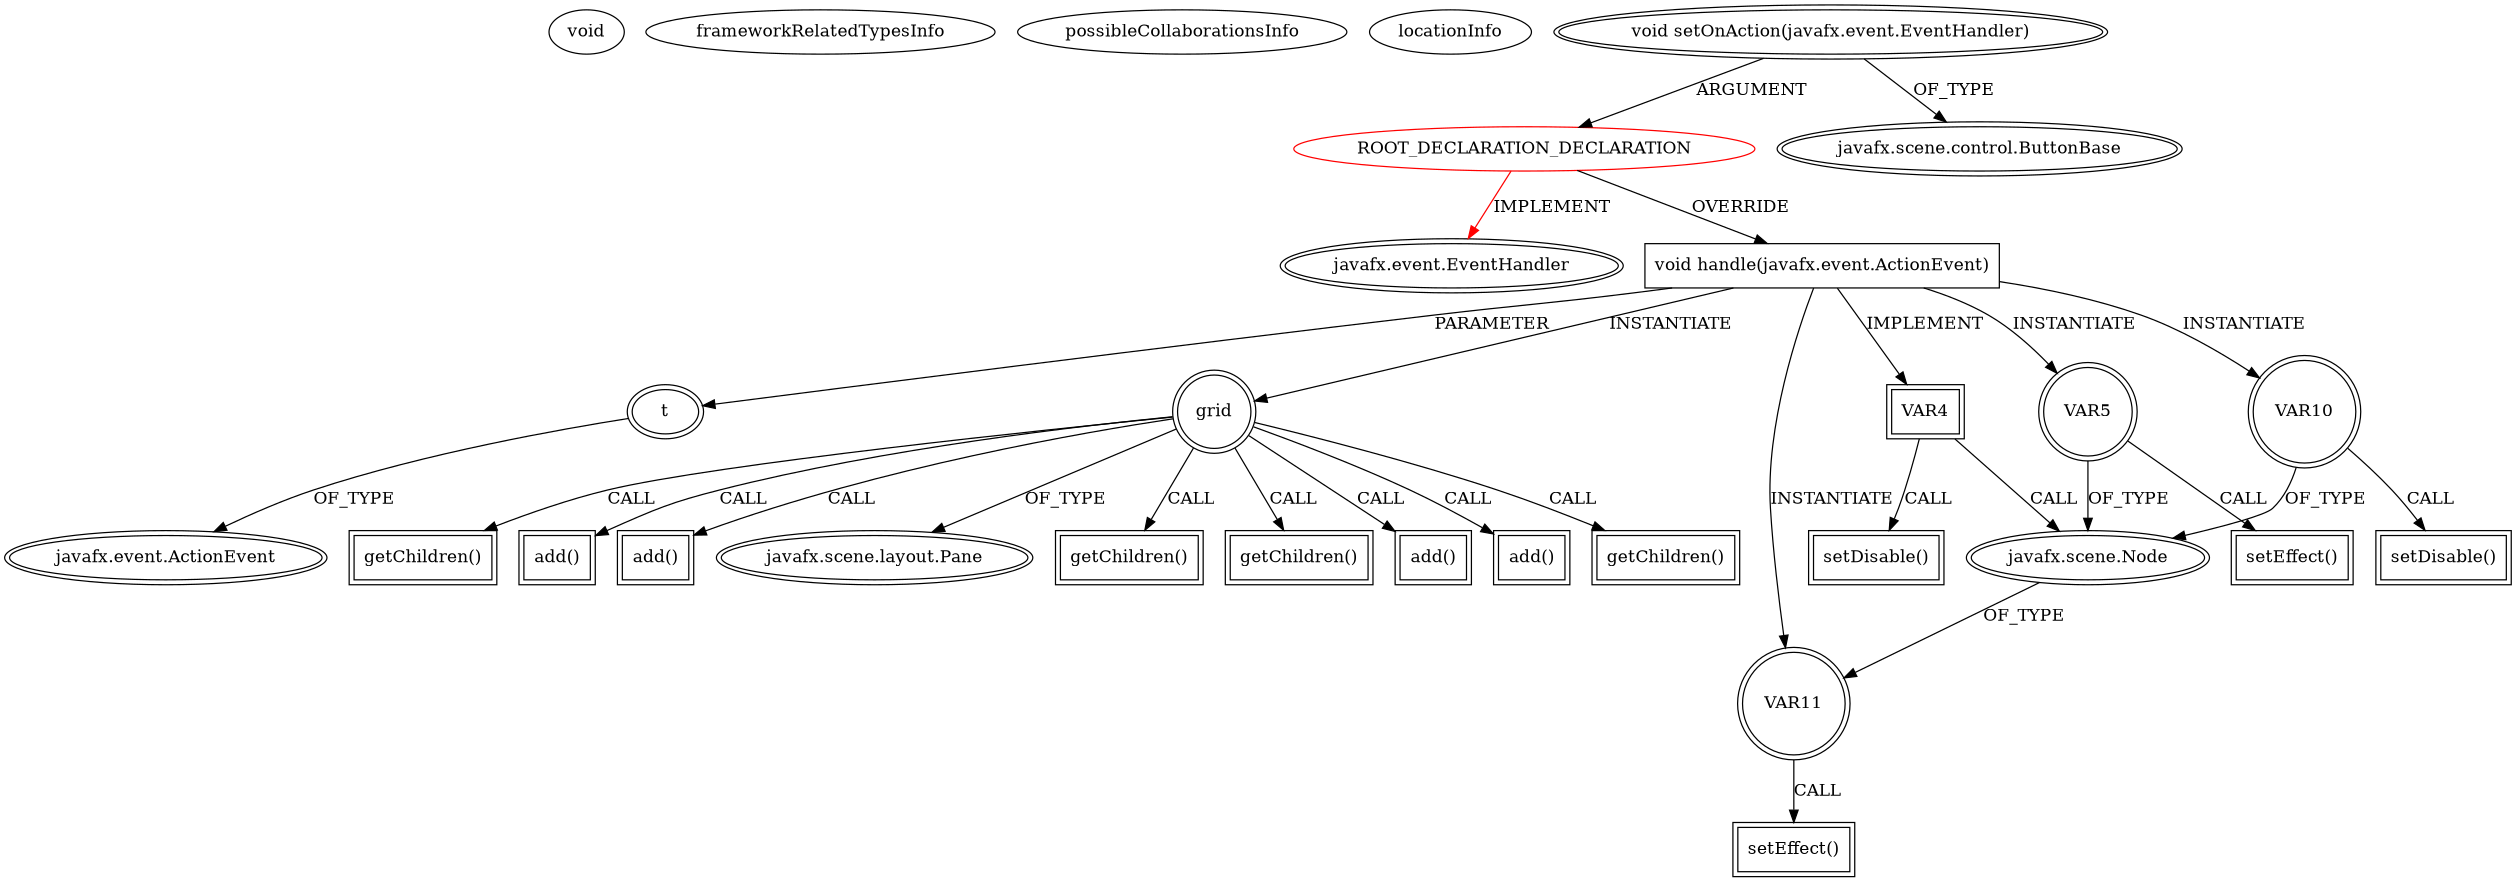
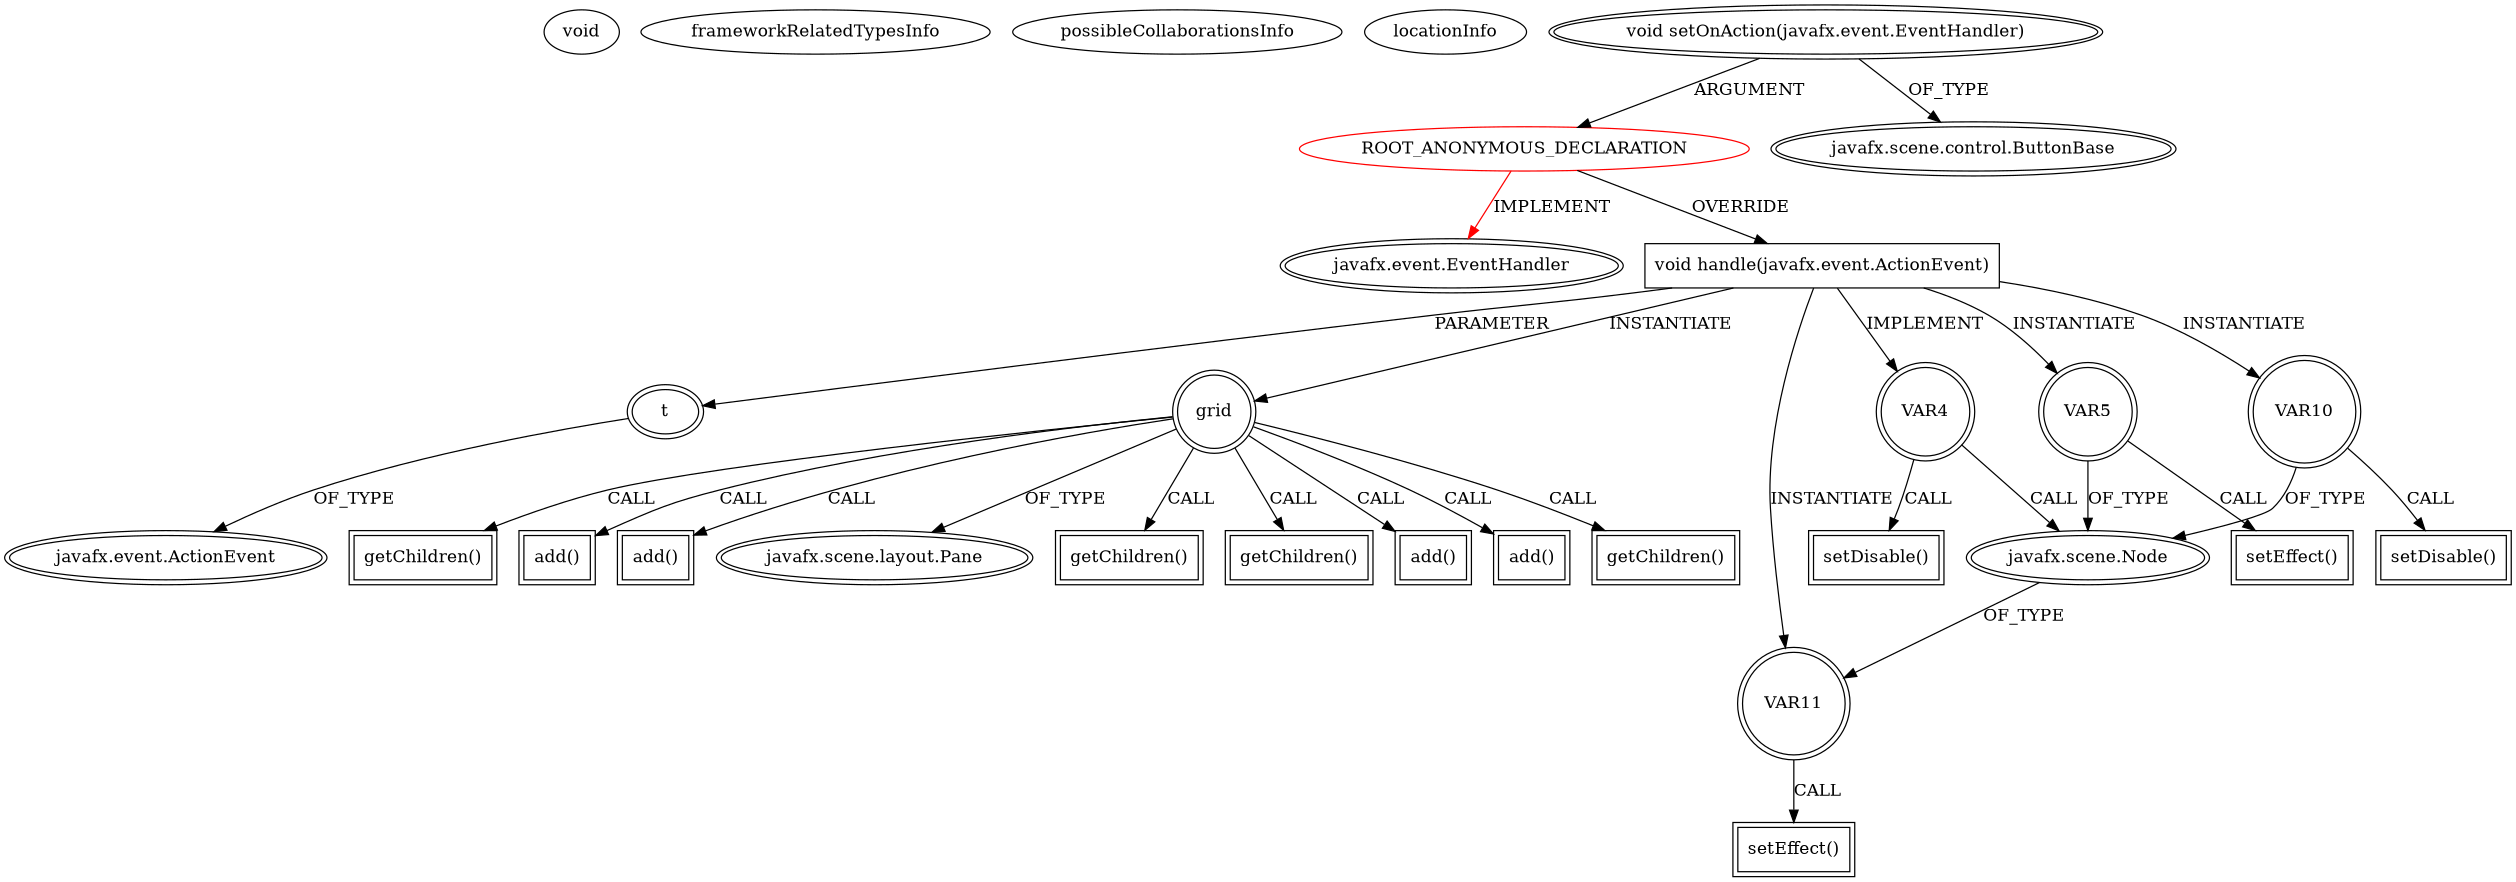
node "ROOT_DECLARATION_DECLARATION": label "ROOT_DECLARATION_DECLARATION" -> "ROOT_ANONYMOUS_DECLARATION"
node "VAR4": shape box -> circle
